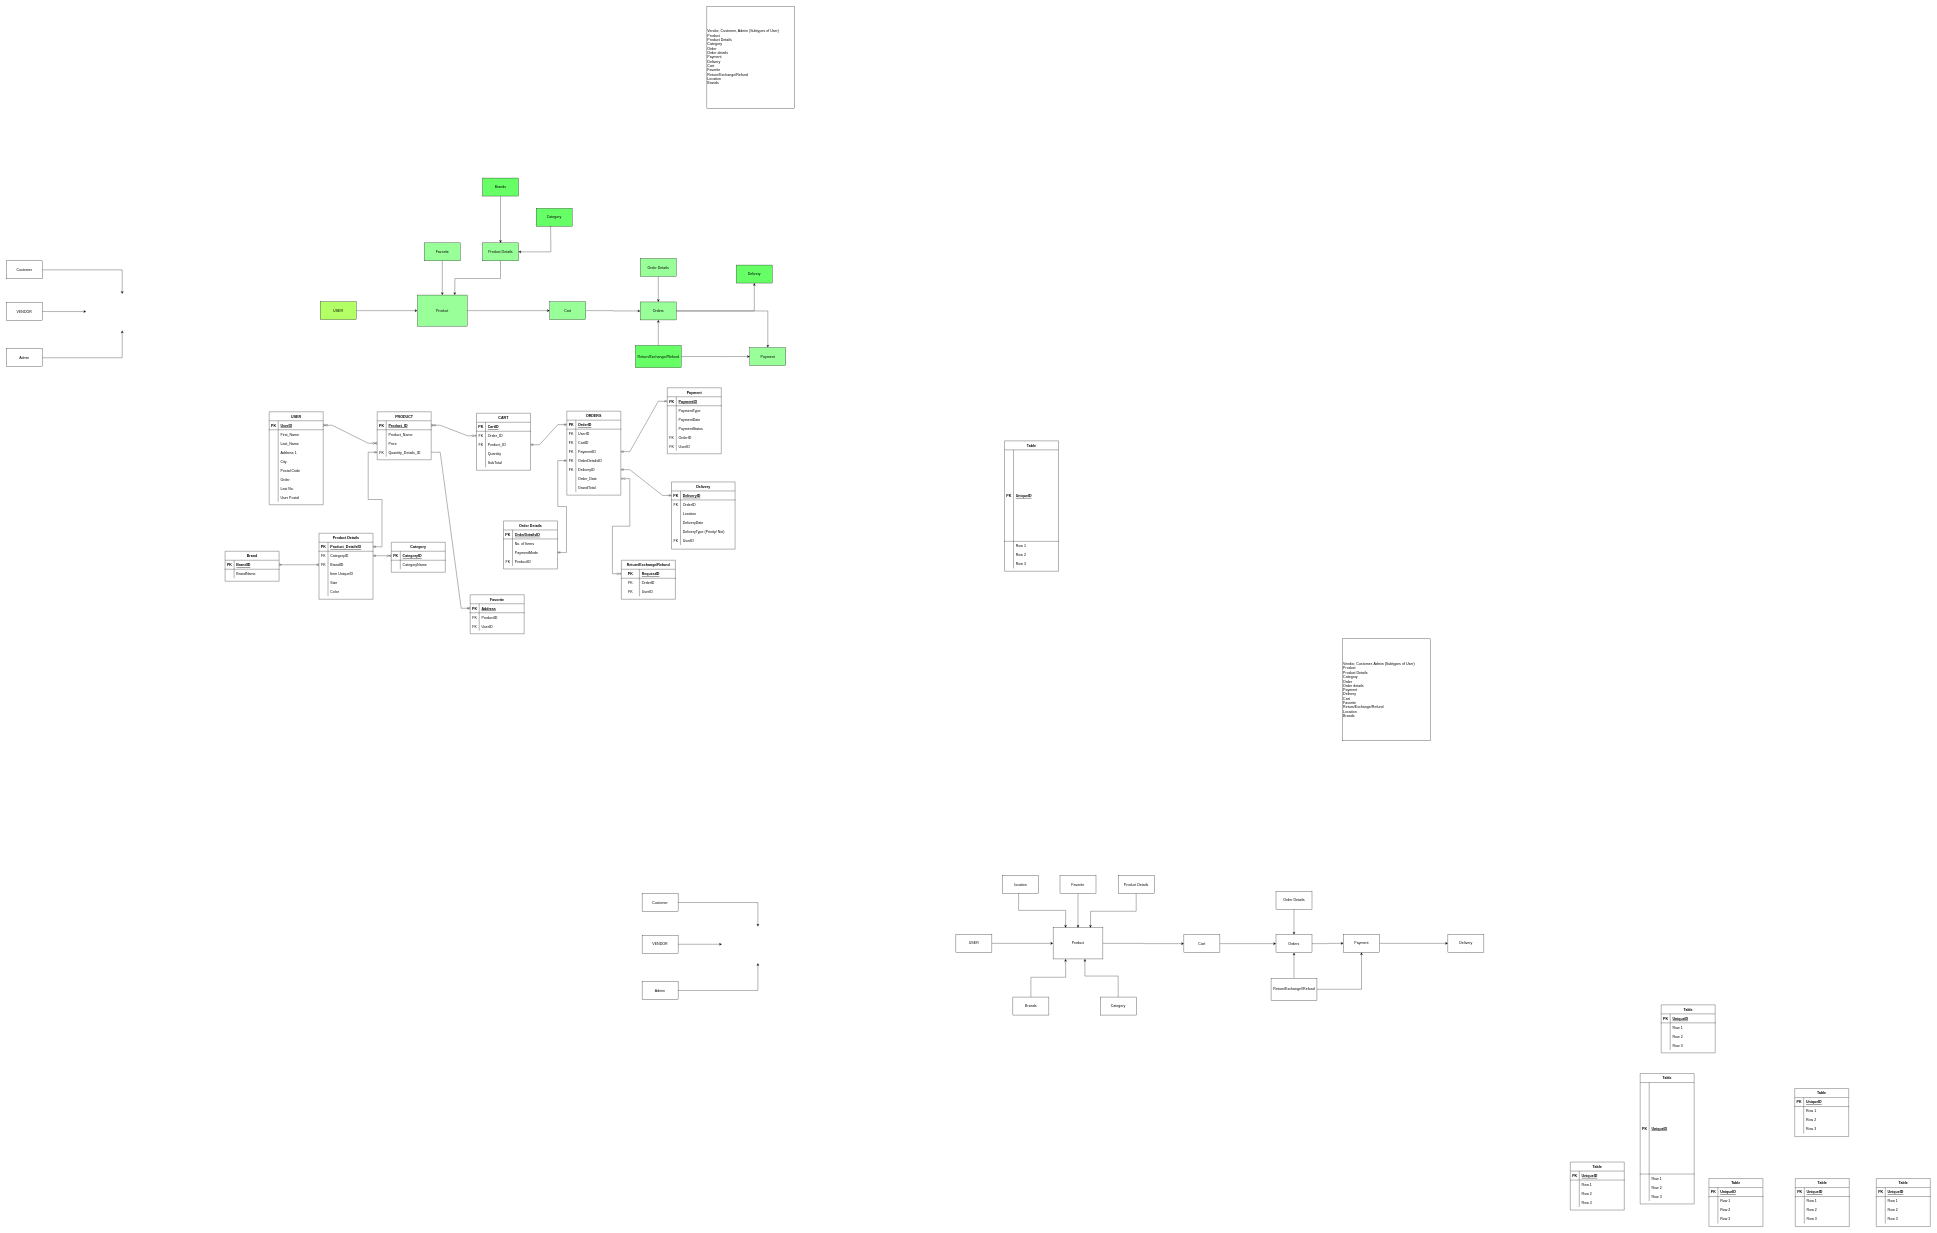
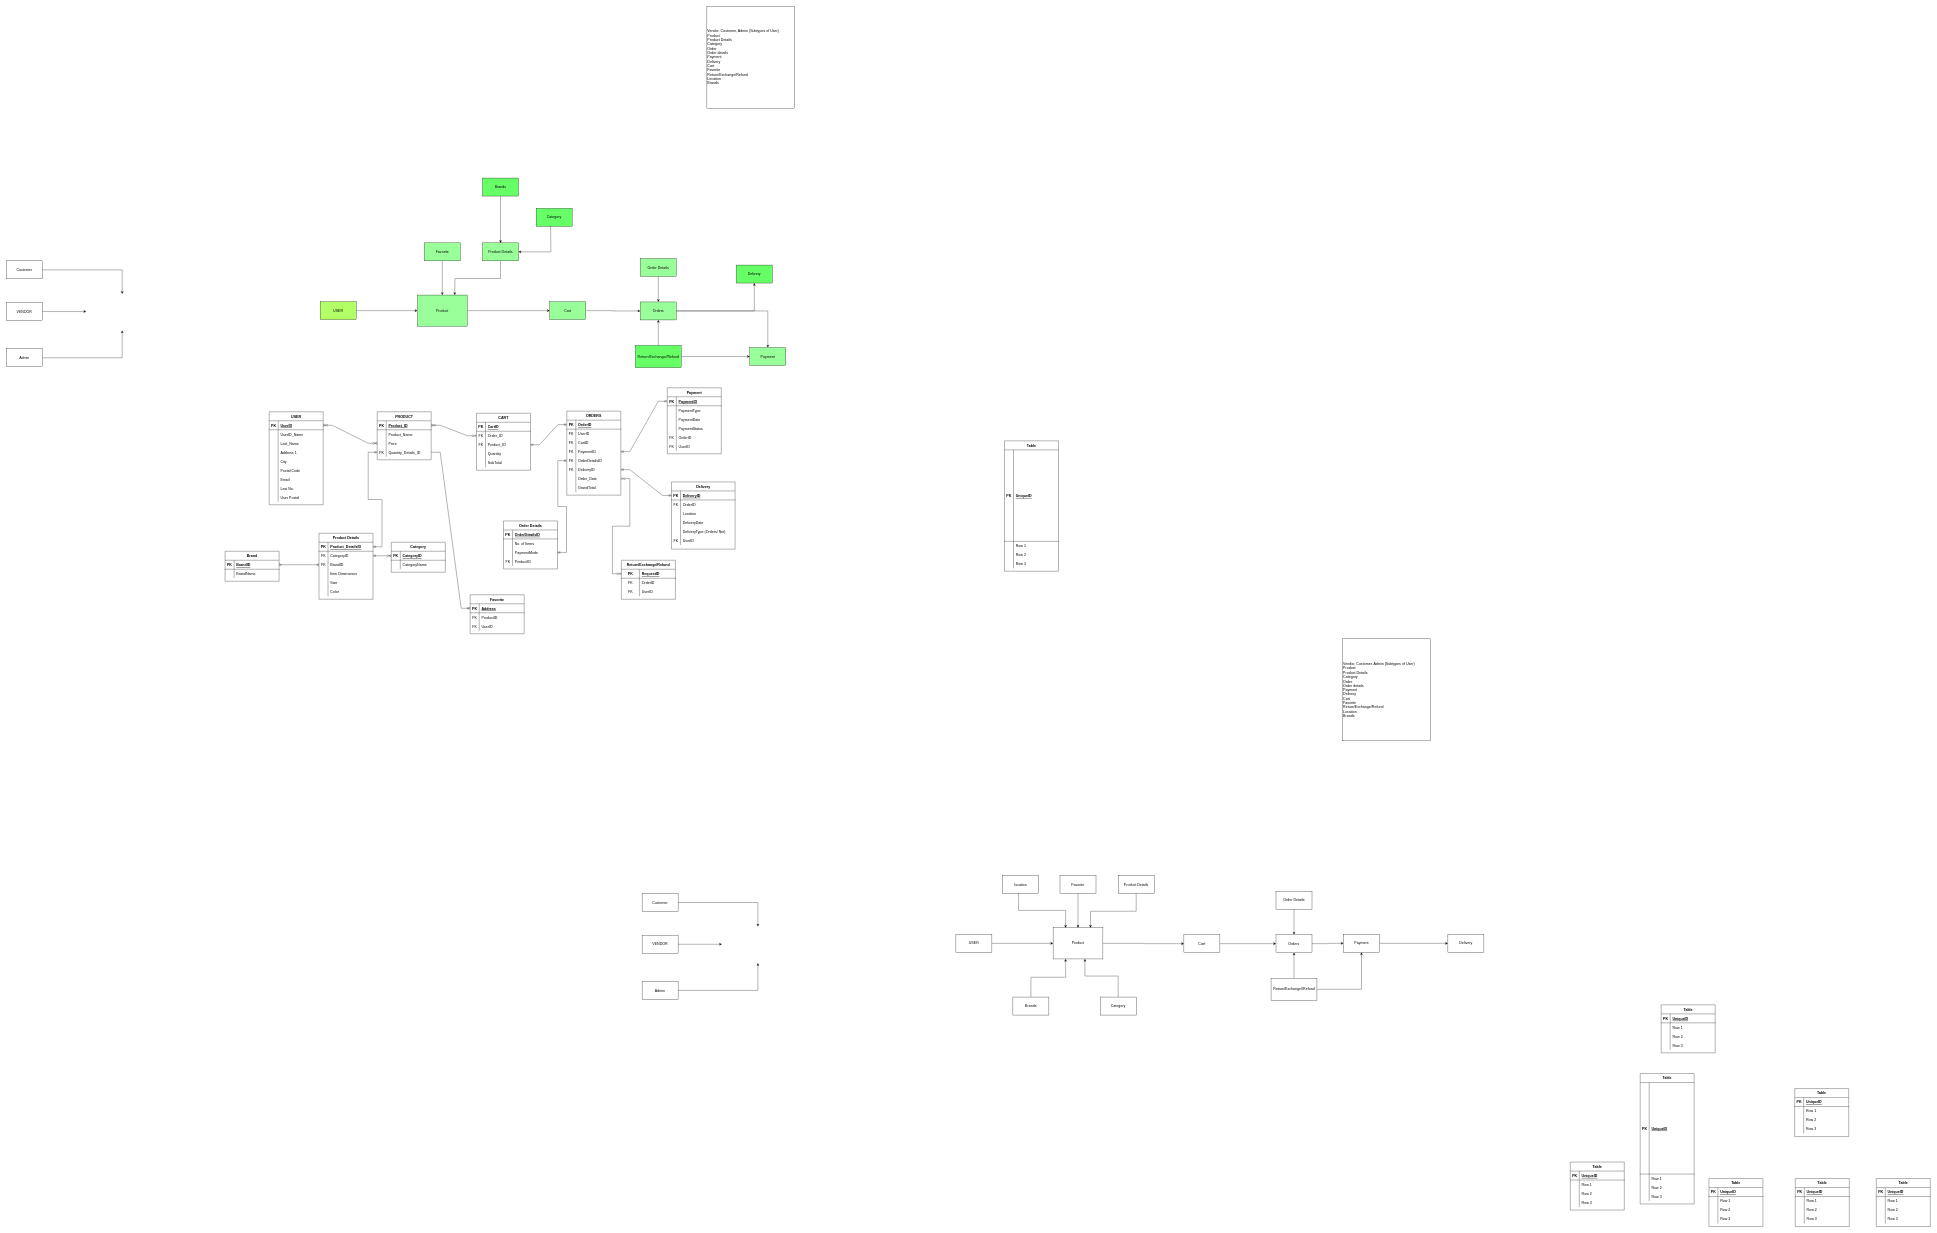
node "First_Name": label "First_Name" -> "UserID_Name"
node "Order": label "Order" -> "Email"
node "DeliveryType (Prioity/ Not)": label "DeliveryType (Prioity/ Not)" -> "DeliveryType (Orders/ Not)"
node "Item UniqueID": label "Item UniqueID" -> "Item Dimensions"
